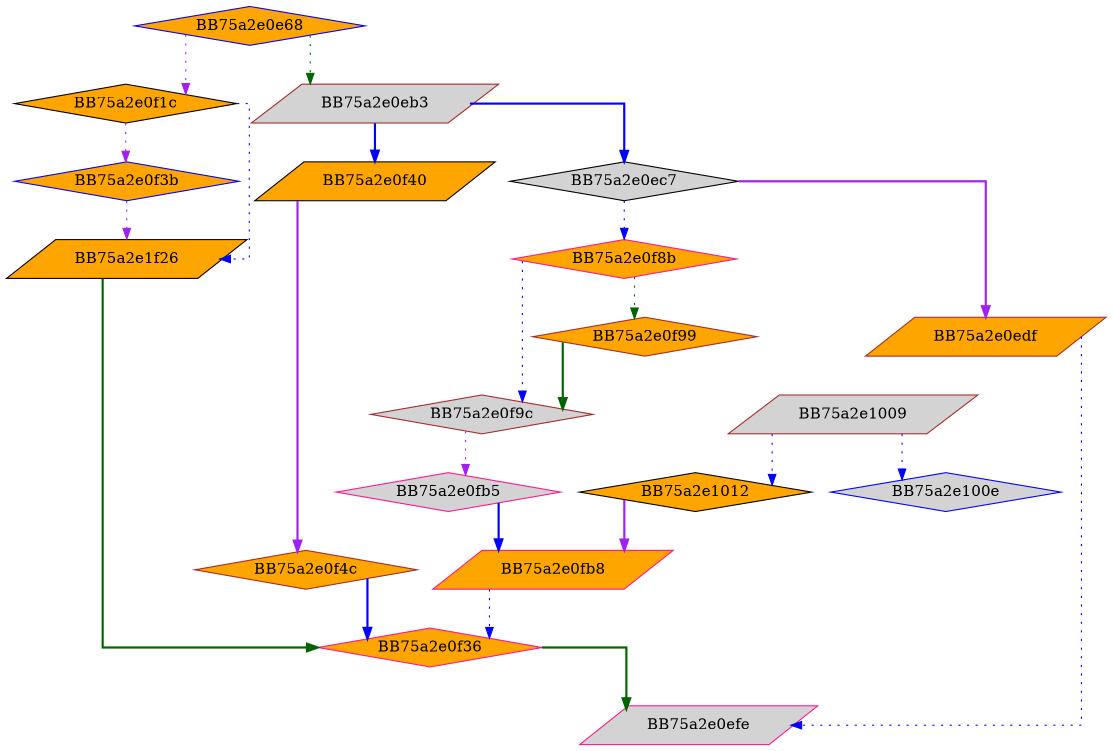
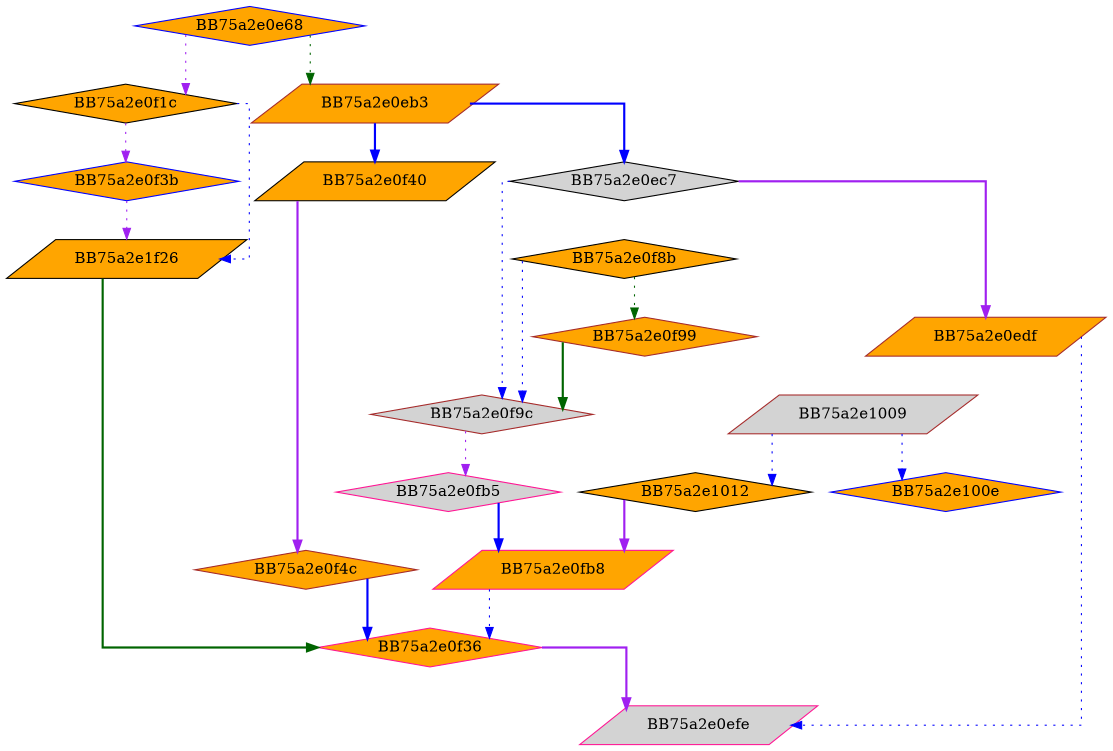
node "BB75a2e0eb3": fillcolor lightgrey -> orange
edge "BB75a2e0ec7" -> "BB75a2e0f8b": now "BB75a2e0ec7" -> "BB75a2e0f9c"
node "BB75a2e0f8b": color deeppink -> black
node "BB75a2e100e": fillcolor lightgrey -> orange
edge "BB75a2e0f36" -> "BB75a2e0efe": color darkgreen -> purple
